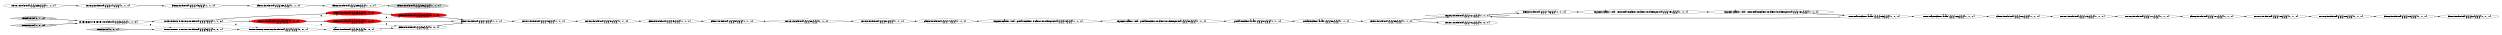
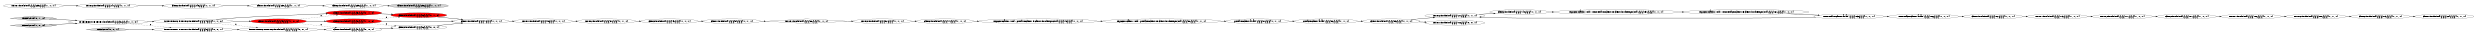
node "server2.invoke(null)@@@121@@@['1', '1', '1']": shape diamond -> ellipse
